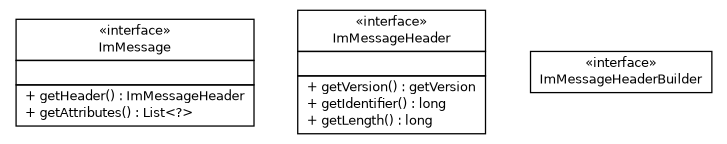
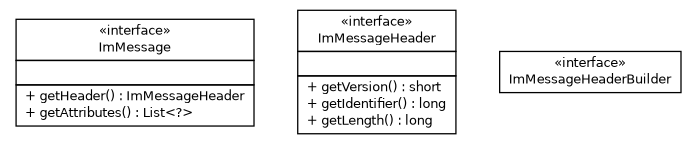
node "ImMessageHeader": text "+ getVersion() : getVersion" -> "+ getVersion() : short"
